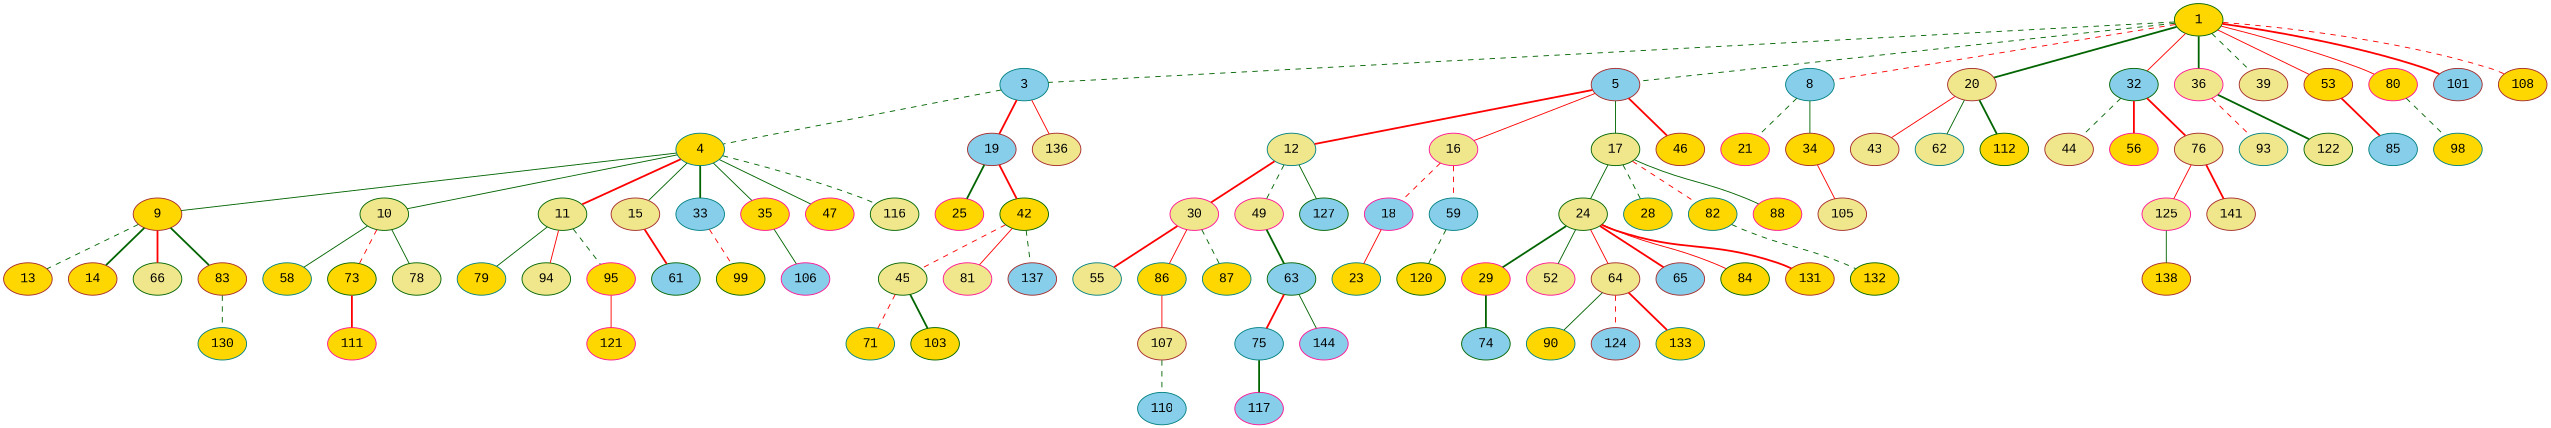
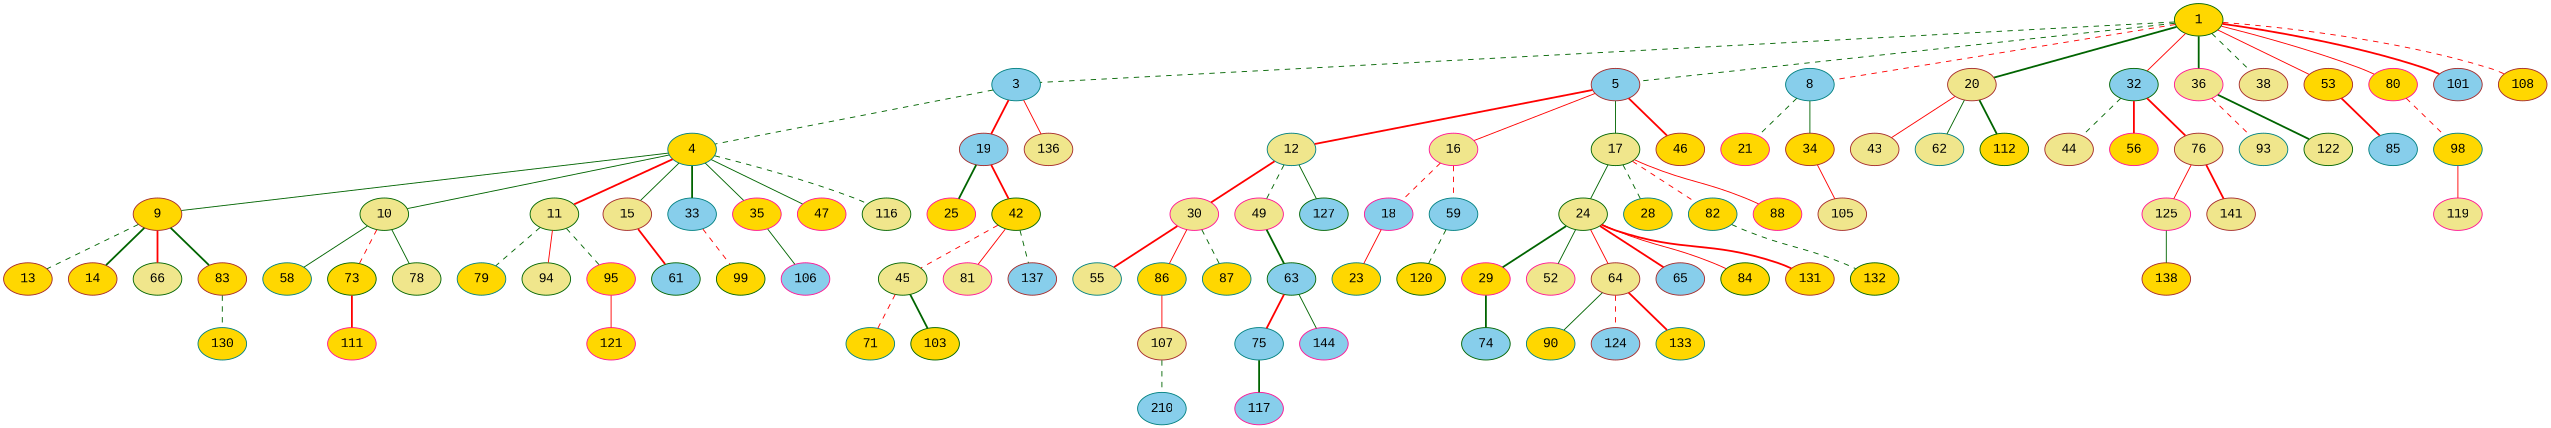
node "39": label "39" -> "38"
edge "80" -- "98": color darkgreen -> red
edge "17" -- "88": color darkgreen -> red
node "119": added
edge "11" -- "79": style solid -> dashed
node "110": label "110" -> "210"
